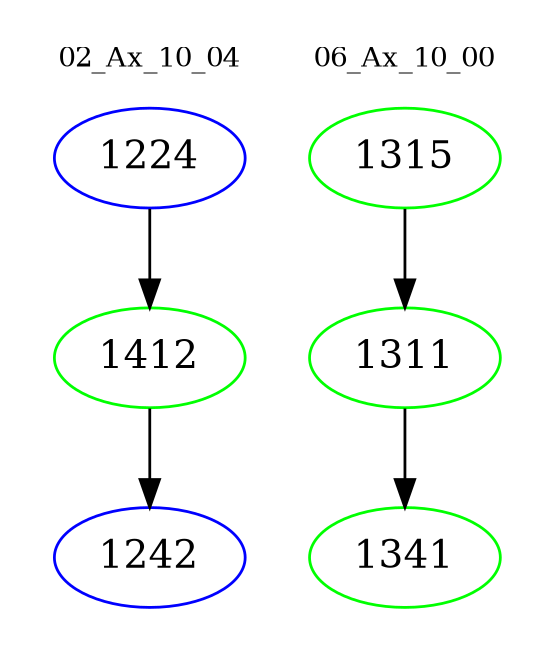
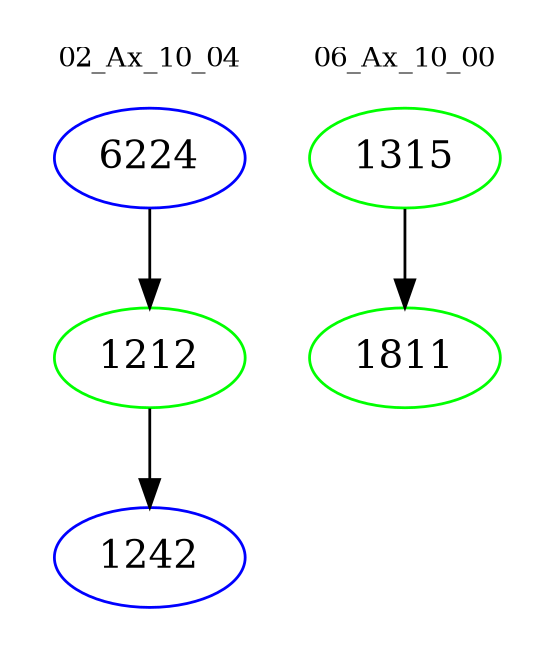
node "1224": label "1224" -> "6224"
node "1412": label "1412" -> "1212"
node "1311": label "1311" -> "1811"
node "1341": removed
